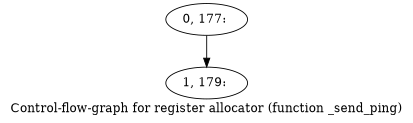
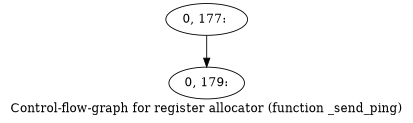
node "1, 179:": label "1, 179:" -> "0, 179:"
